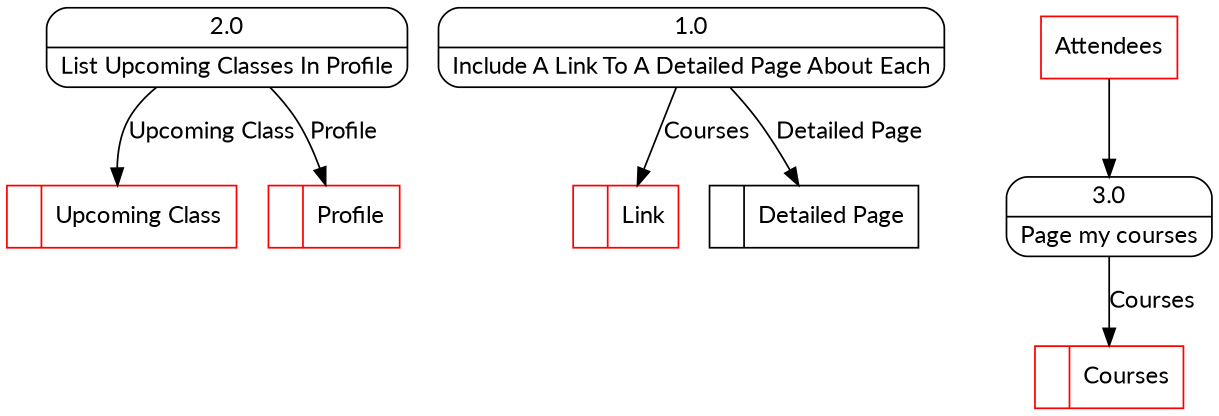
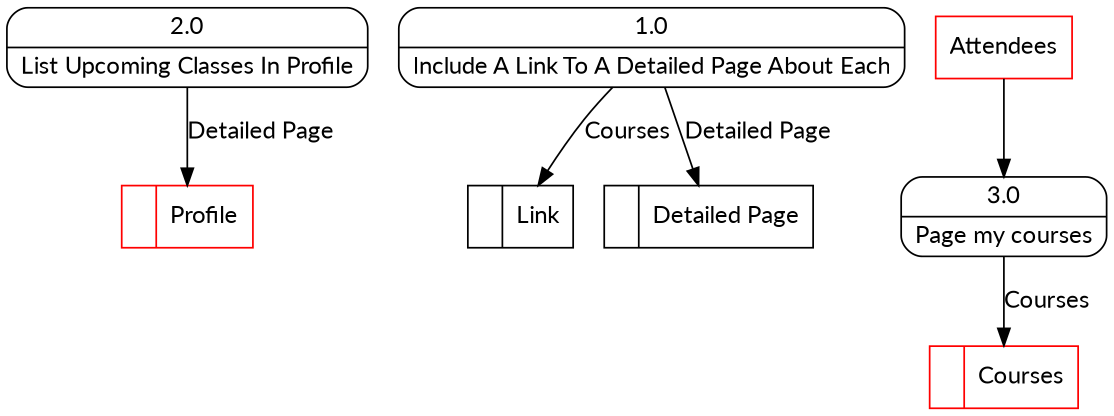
edge "2.0" -> "Profile": label "Profile" -> "Detailed Page"
node "Upcoming Class": removed
node "Link": color red -> black
